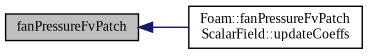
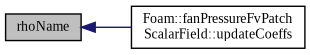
node "fanPressureFvPatch": label "fanPressureFvPatch" -> "rhoName"
